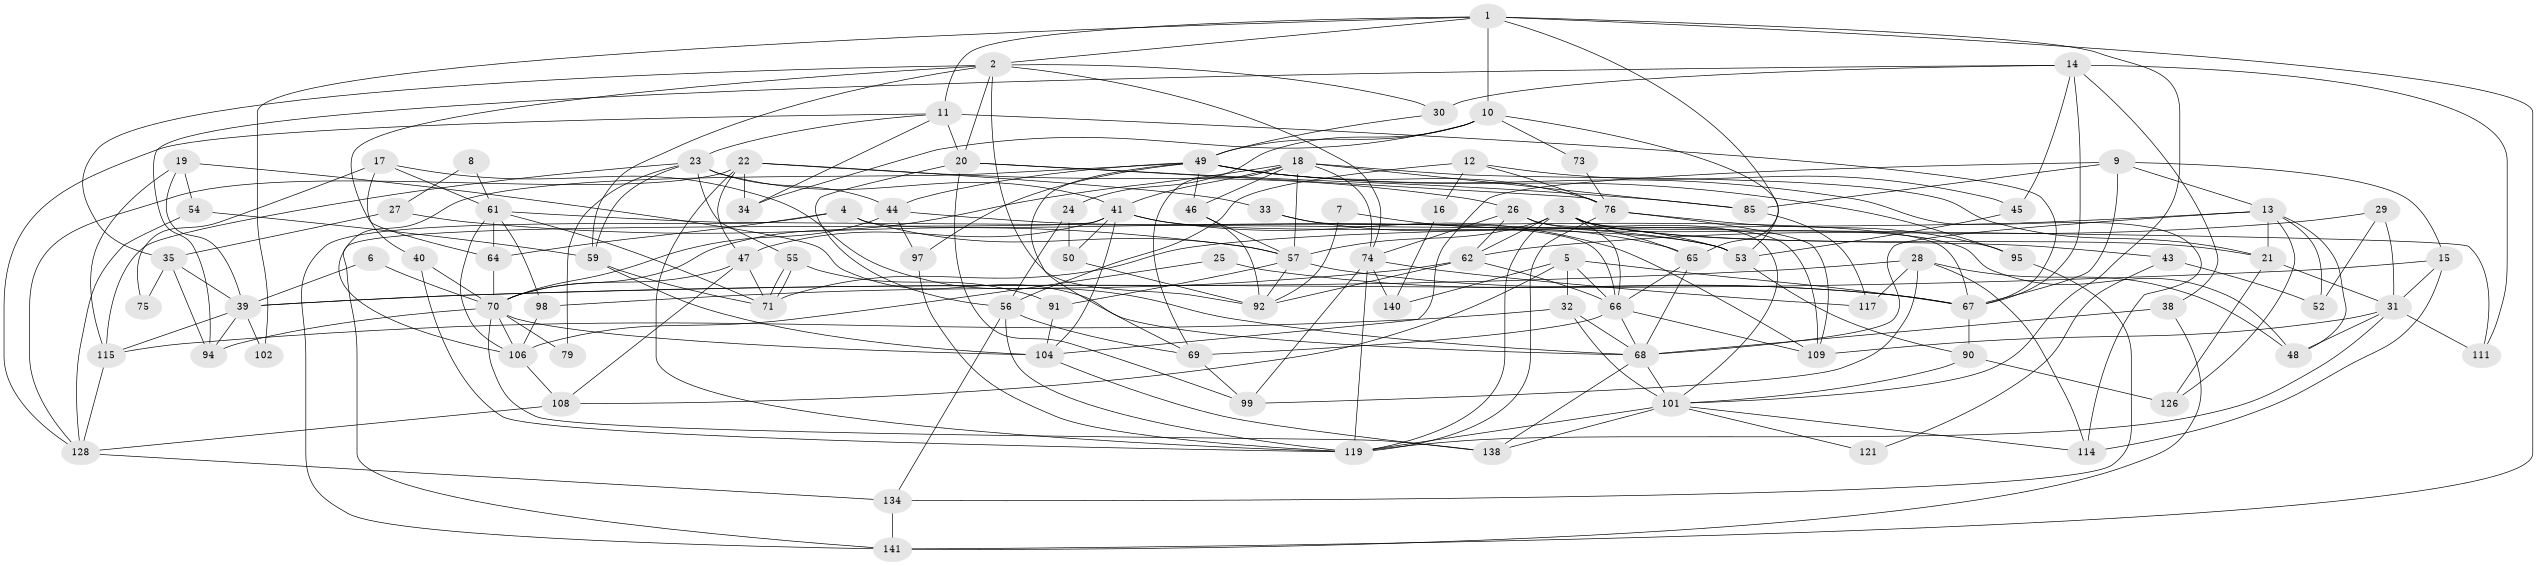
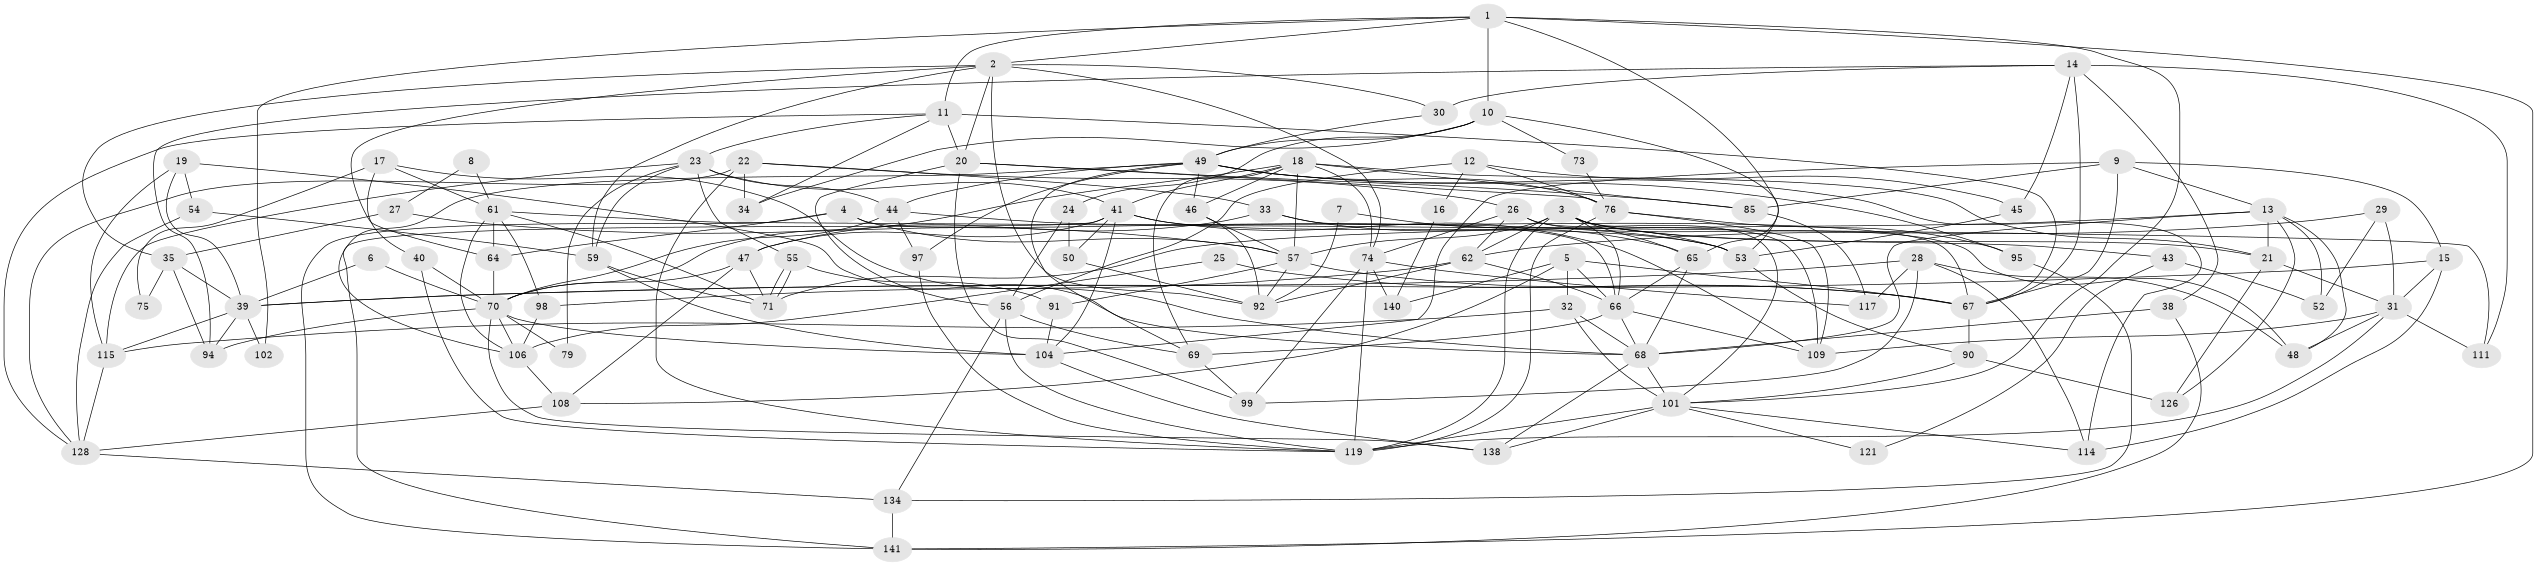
edge "22" -- "47": now "33" -- "47"
